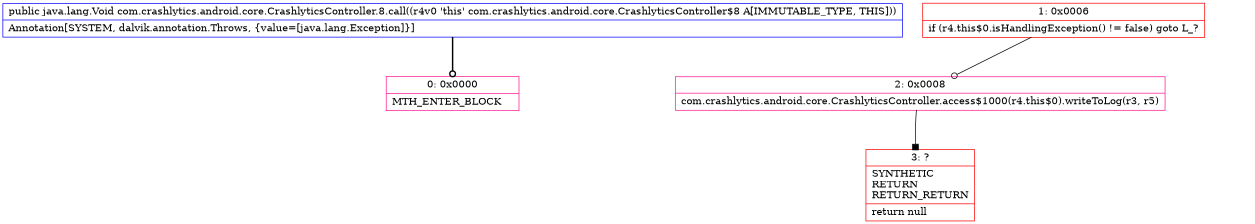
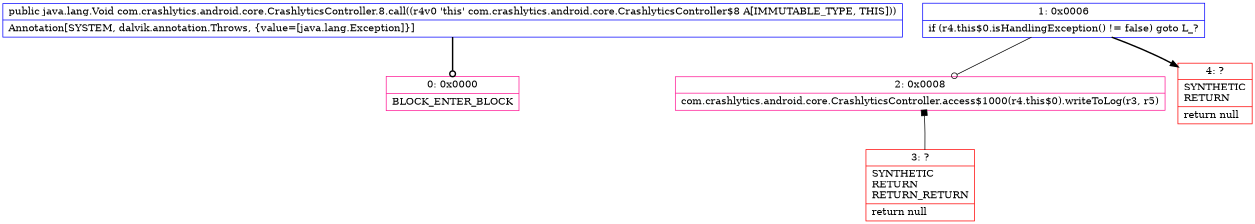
node "1: 0x0006": color red -> blue
node "4: ?": added
node "0: 0x0000": text "MTH_ENTER_BLOCK" -> "BLOCK_ENTER_BLOCK"
edge "2: 0x0008" -> "3: ?": reversed
